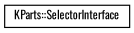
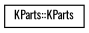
node "KParts::SelectorInterface": label "KParts::SelectorInterface" -> "KParts::KParts"
